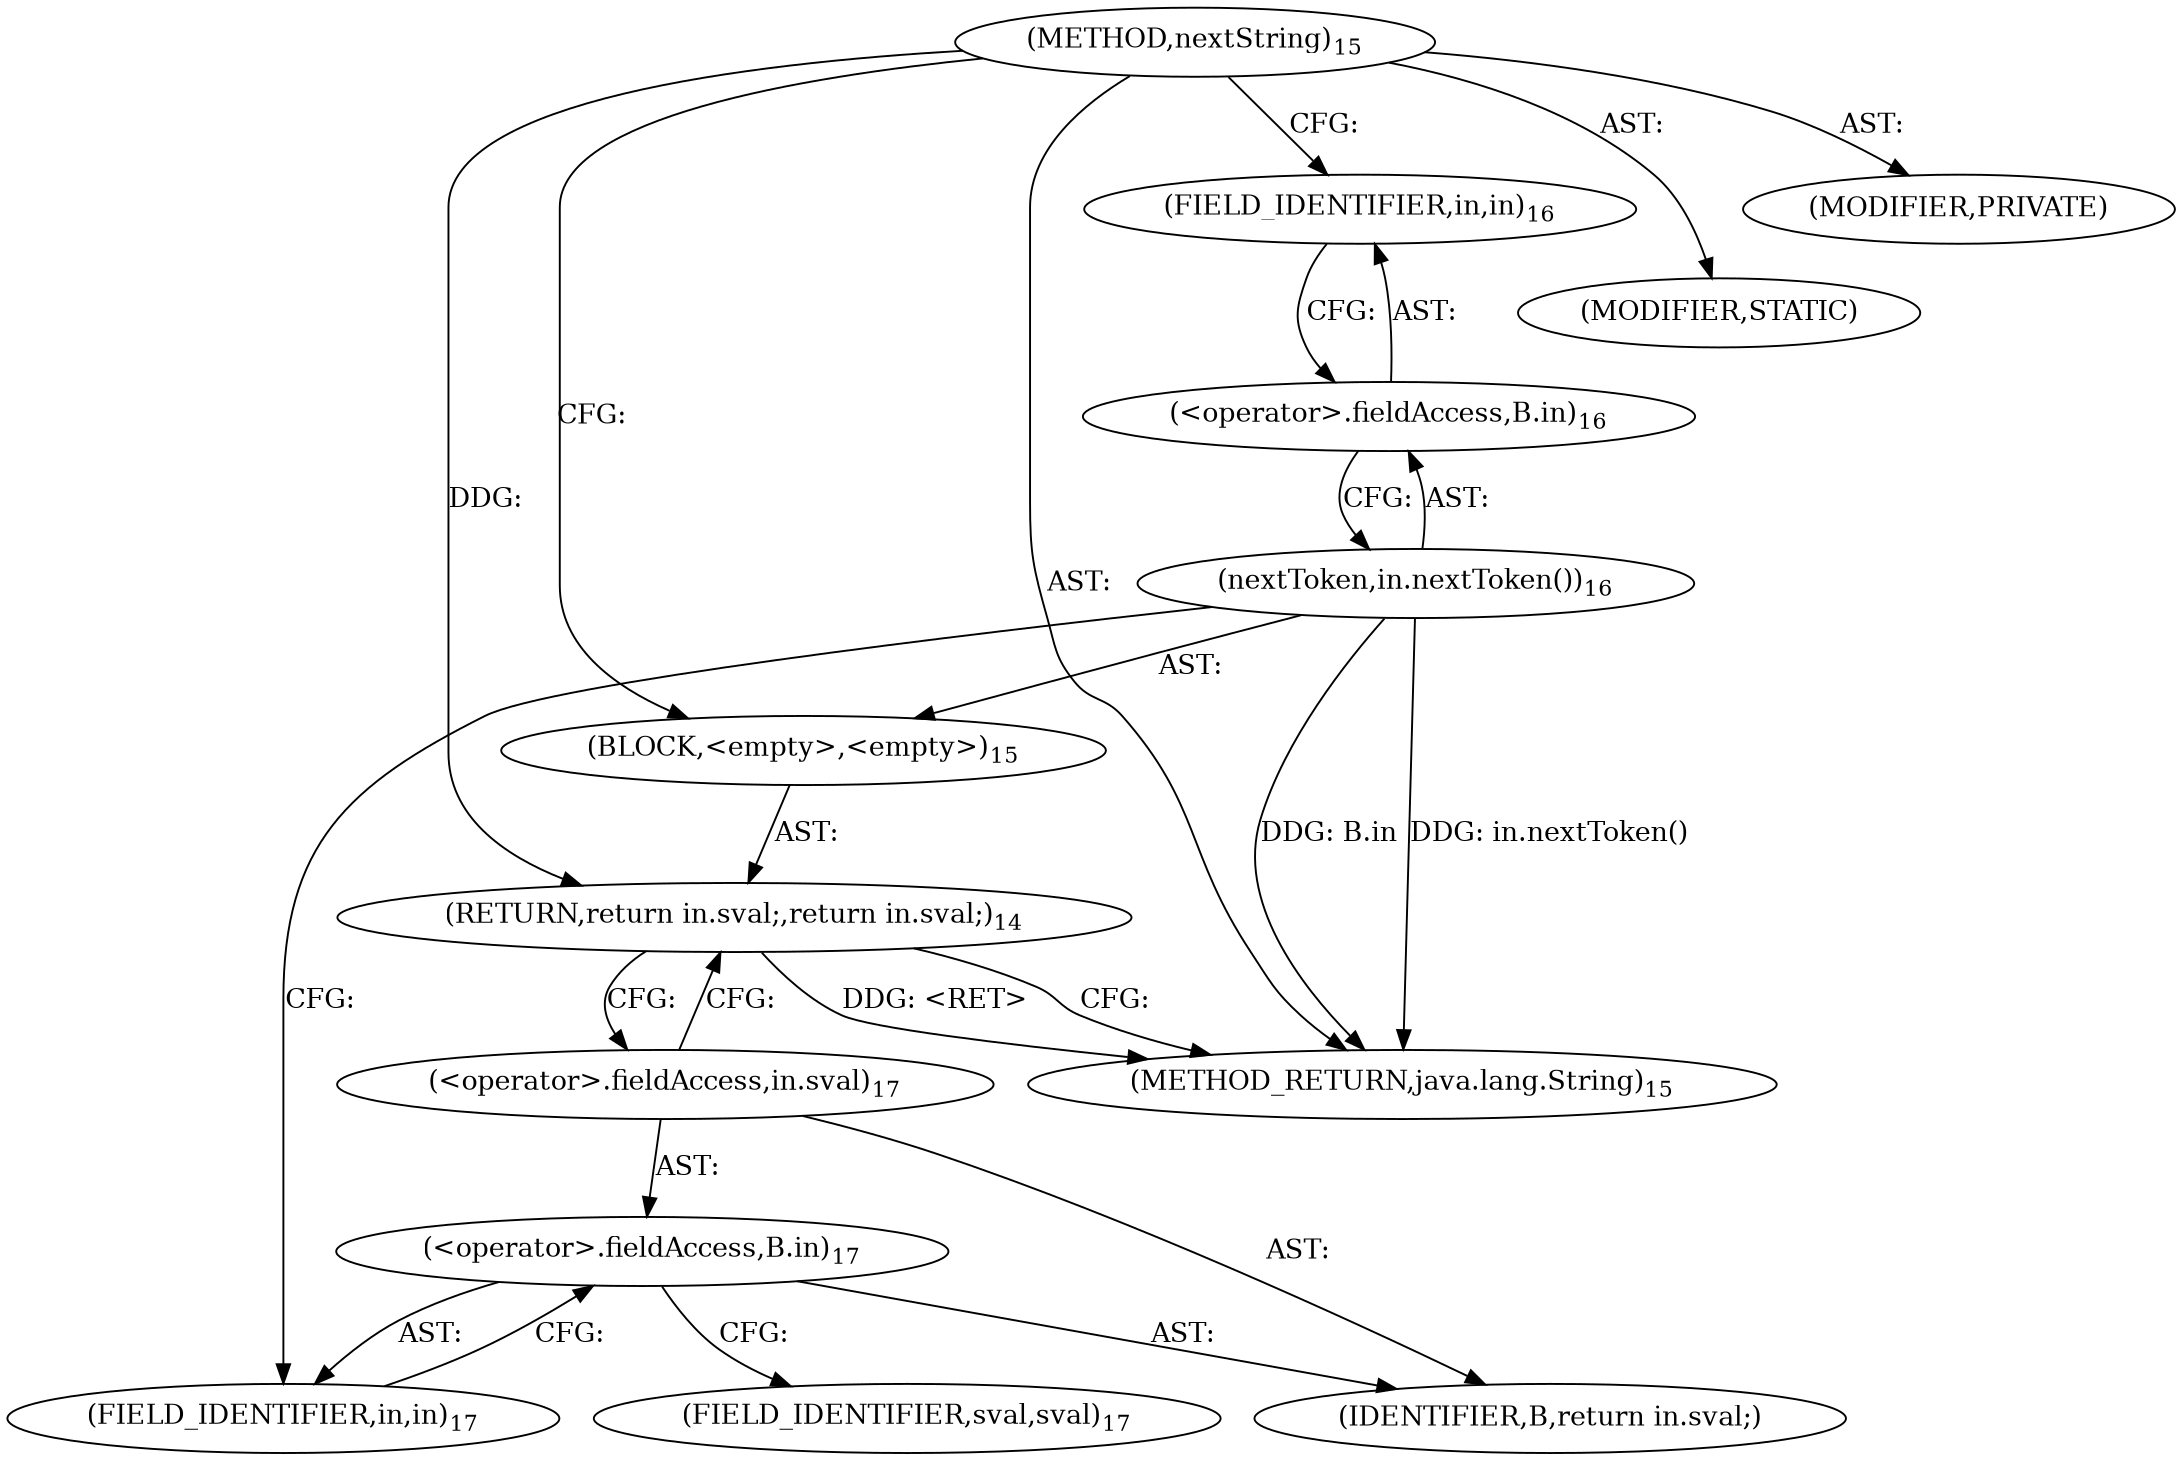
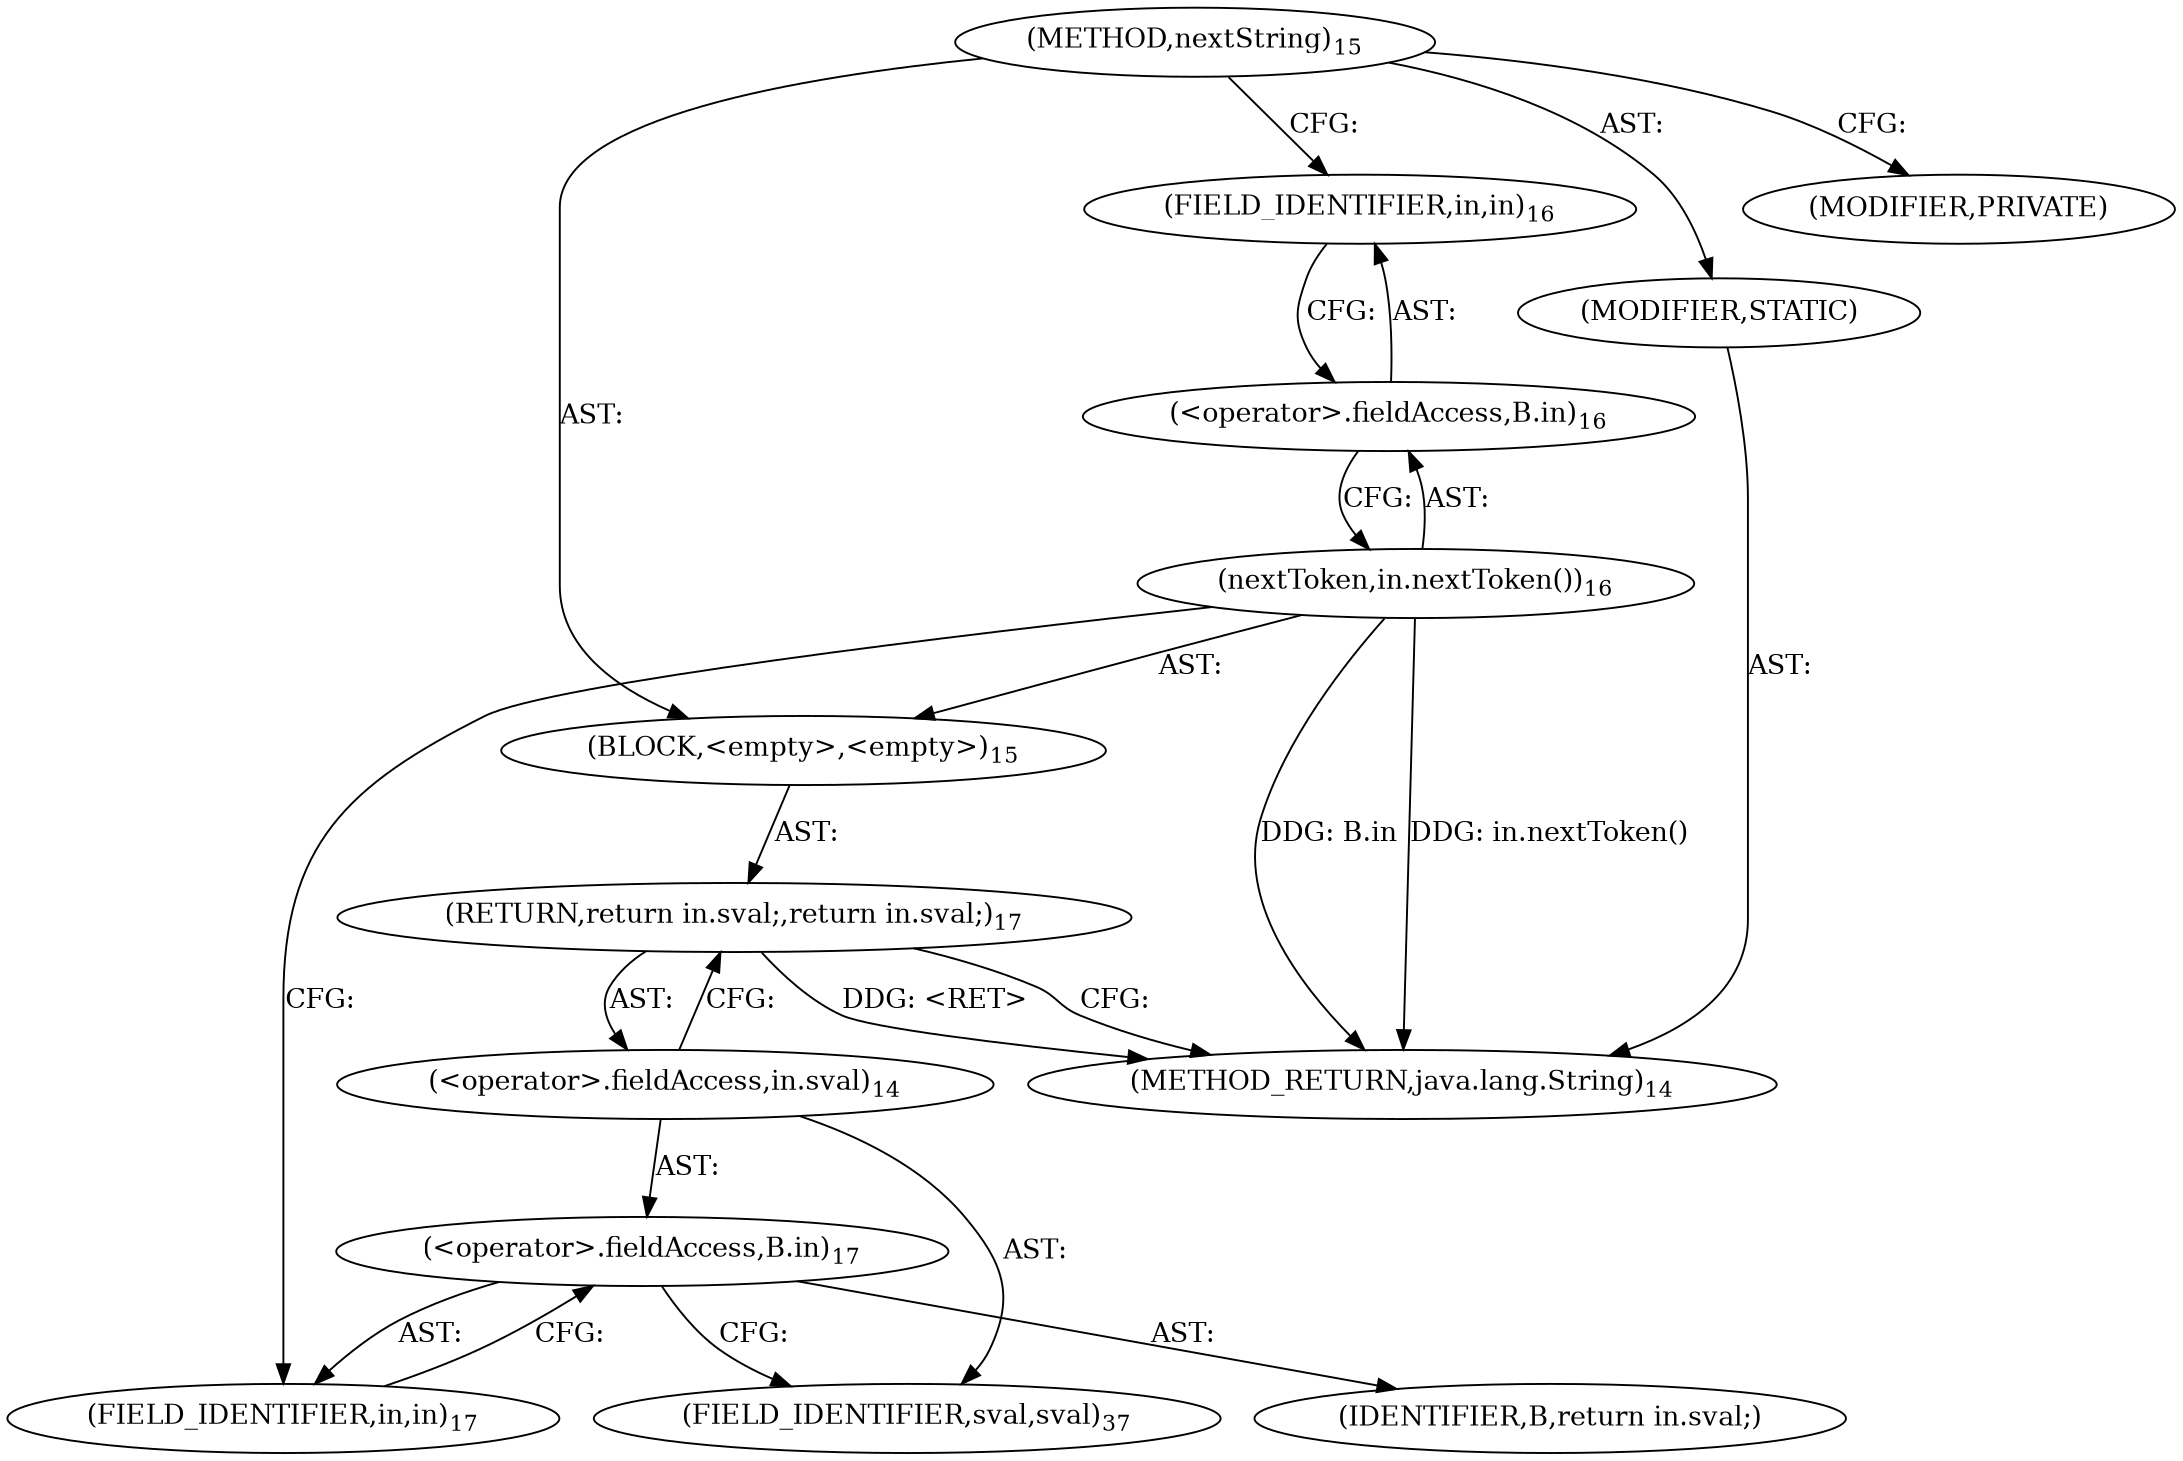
edge "(METHOD,nextString)" -> "(MODIFIER,PRIVATE)": label "AST: " -> "CFG: "
edge "(METHOD,nextString)" -> "(RETURN,return in.sval;,return in.sval;)": removed, label "DDG:"
edge "(METHOD,nextString)" -> "(BLOCK,<empty>,<empty>)": label "CFG: " -> "AST: "
edge "(METHOD,nextString)" -> "(METHOD_RETURN,java.lang.String)": now "(MODIFIER,STATIC)" -> "(METHOD_RETURN,java.lang.String)"
node "(RETURN,return in.sval;,return in.sval;)": text "14" -> "17"
edge "(RETURN,return in.sval;,return in.sval;)" -> "(<operator>.fieldAccess,in.sval)": label "CFG: " -> "AST: "
node "(<operator>.fieldAccess,in.sval)": text "17" -> "14"
node "(METHOD_RETURN,java.lang.String)": text "15" -> "14"
edge "(<operator>.fieldAccess,in.sval)" -> "(IDENTIFIER,B,return in.sval;)": now "(<operator>.fieldAccess,in.sval)" -> "(FIELD_IDENTIFIER,sval,sval)"
node "(FIELD_IDENTIFIER,sval,sval)": text "17" -> "37"
